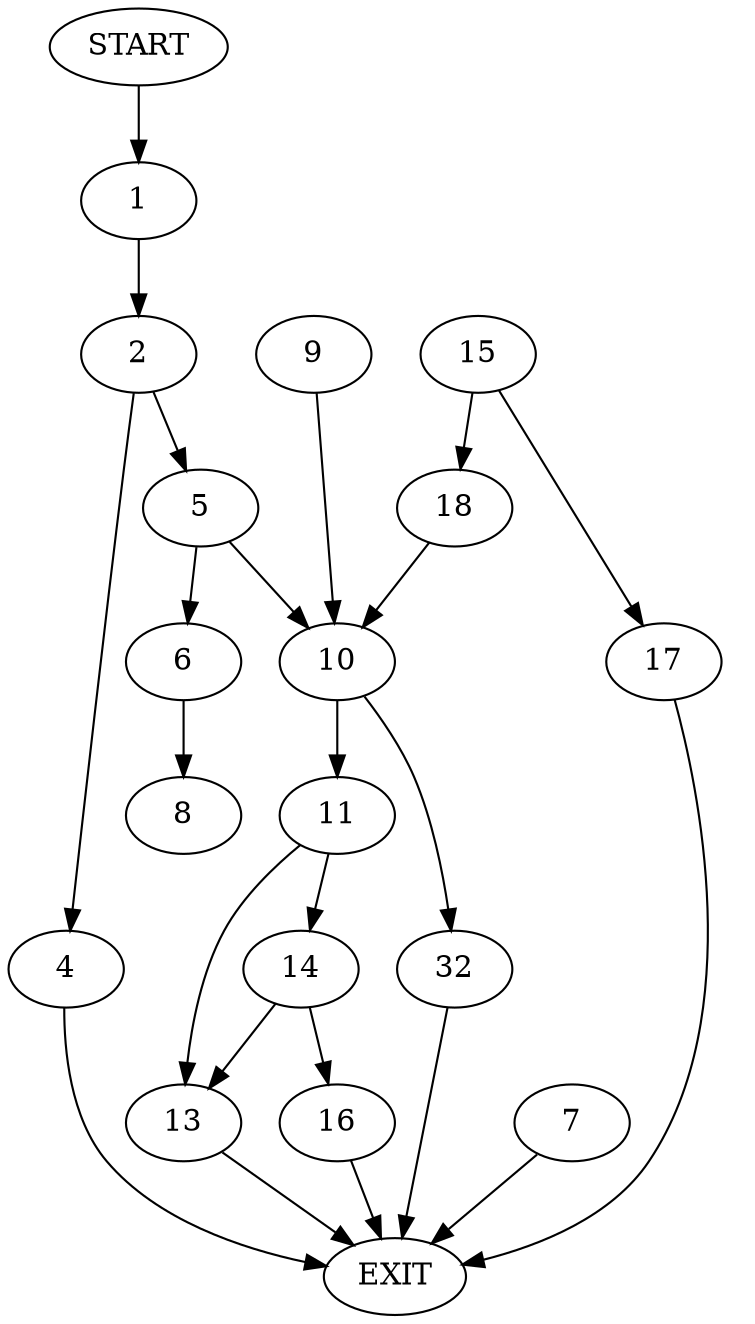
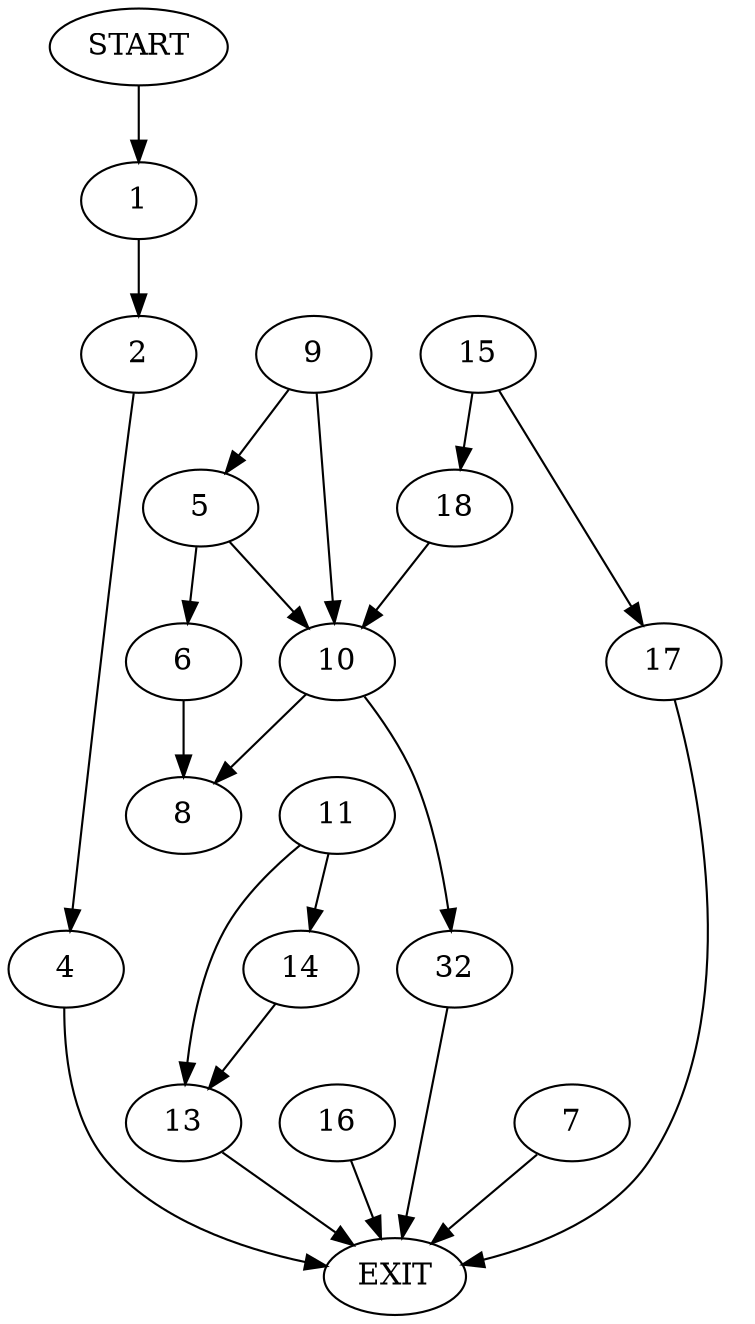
edge "2" -> "5": now "9" -> "5"
edge "10" -> "11": now "10" -> "8"
edge "14" -> "16": removed
